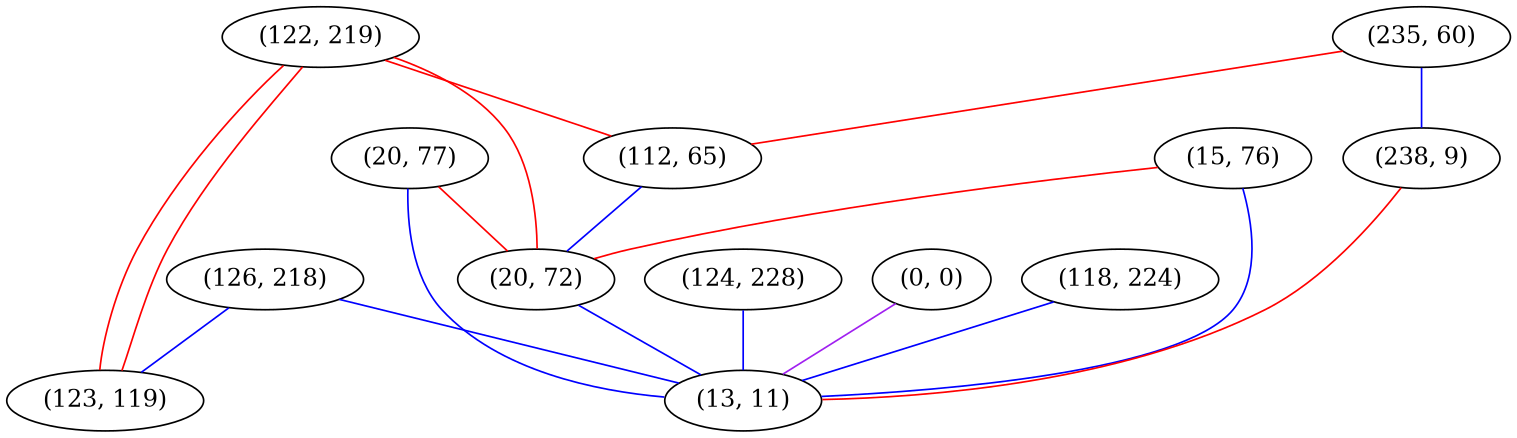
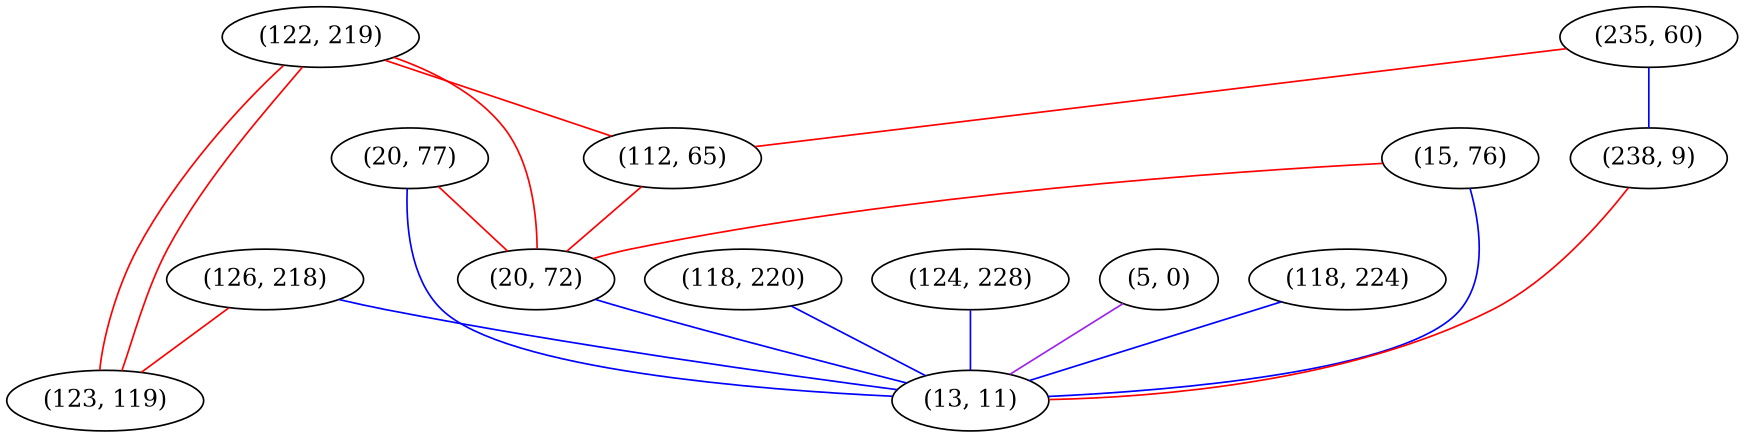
edge "(112, 65)" -- "(20, 72)": color blue -> red
node "(118, 220)": added
node "(0, 0)": label "(0, 0)" -> "(5, 0)"
edge "(126, 218)" -- "(123, 119)": color blue -> red
